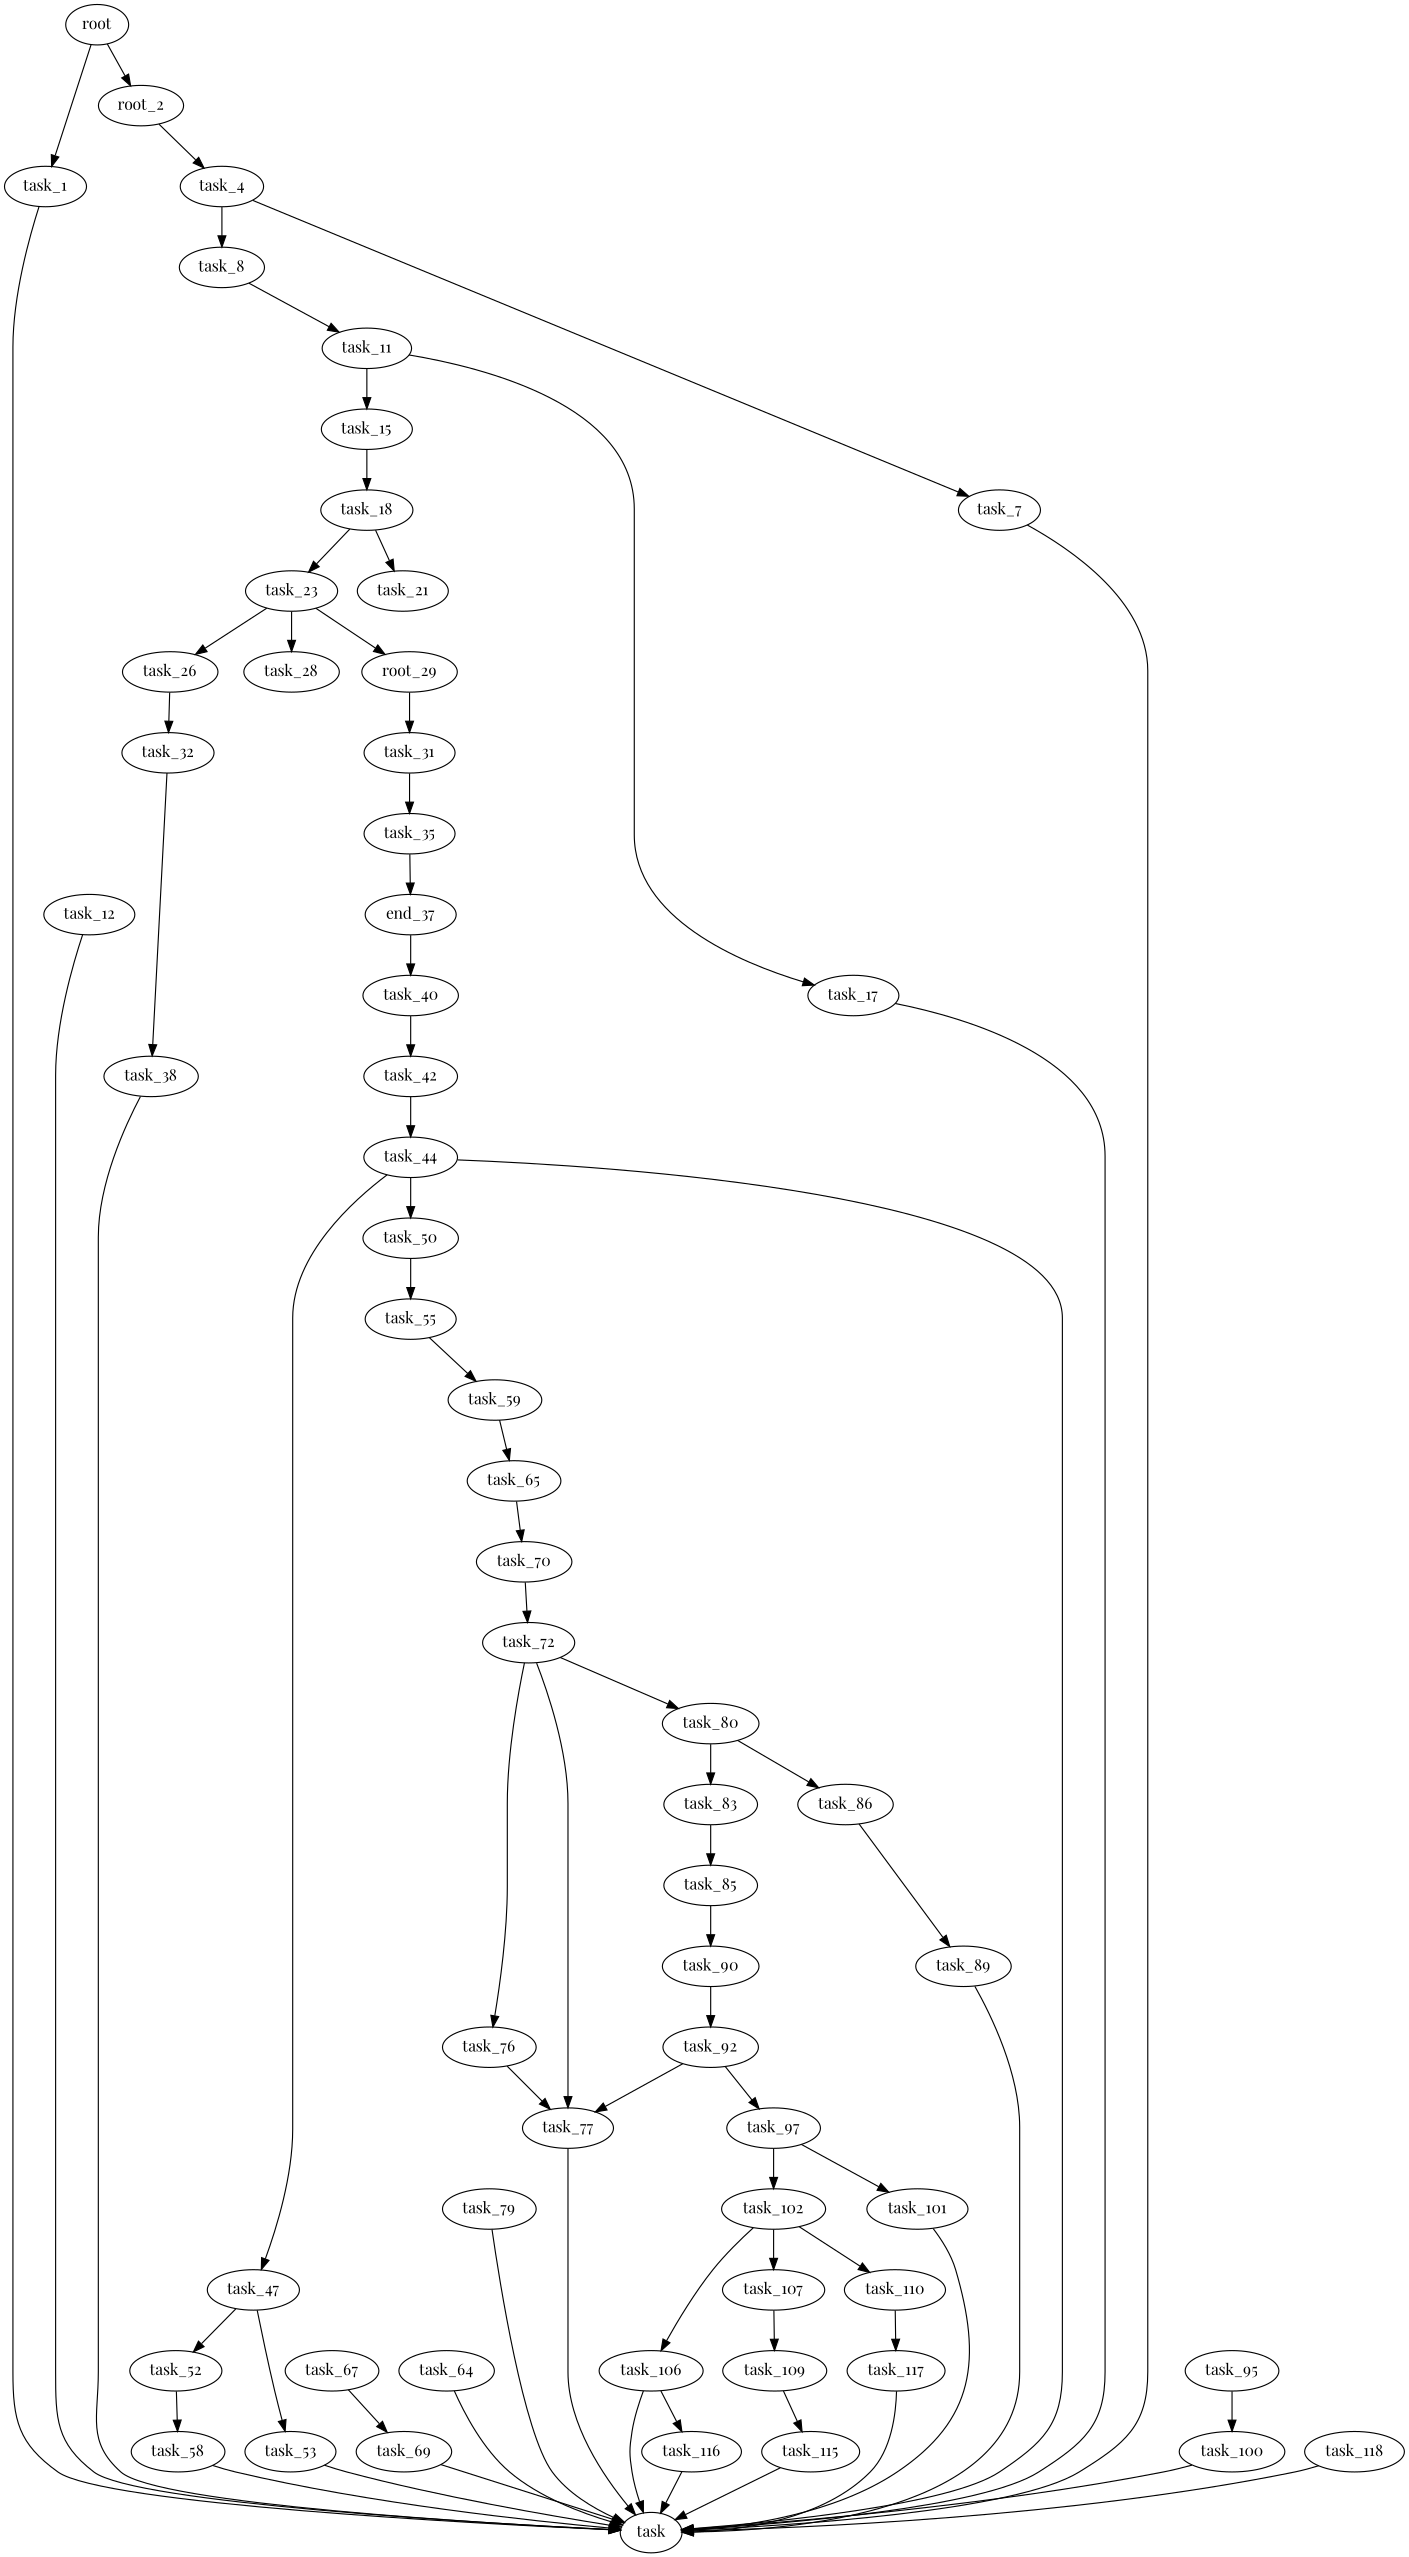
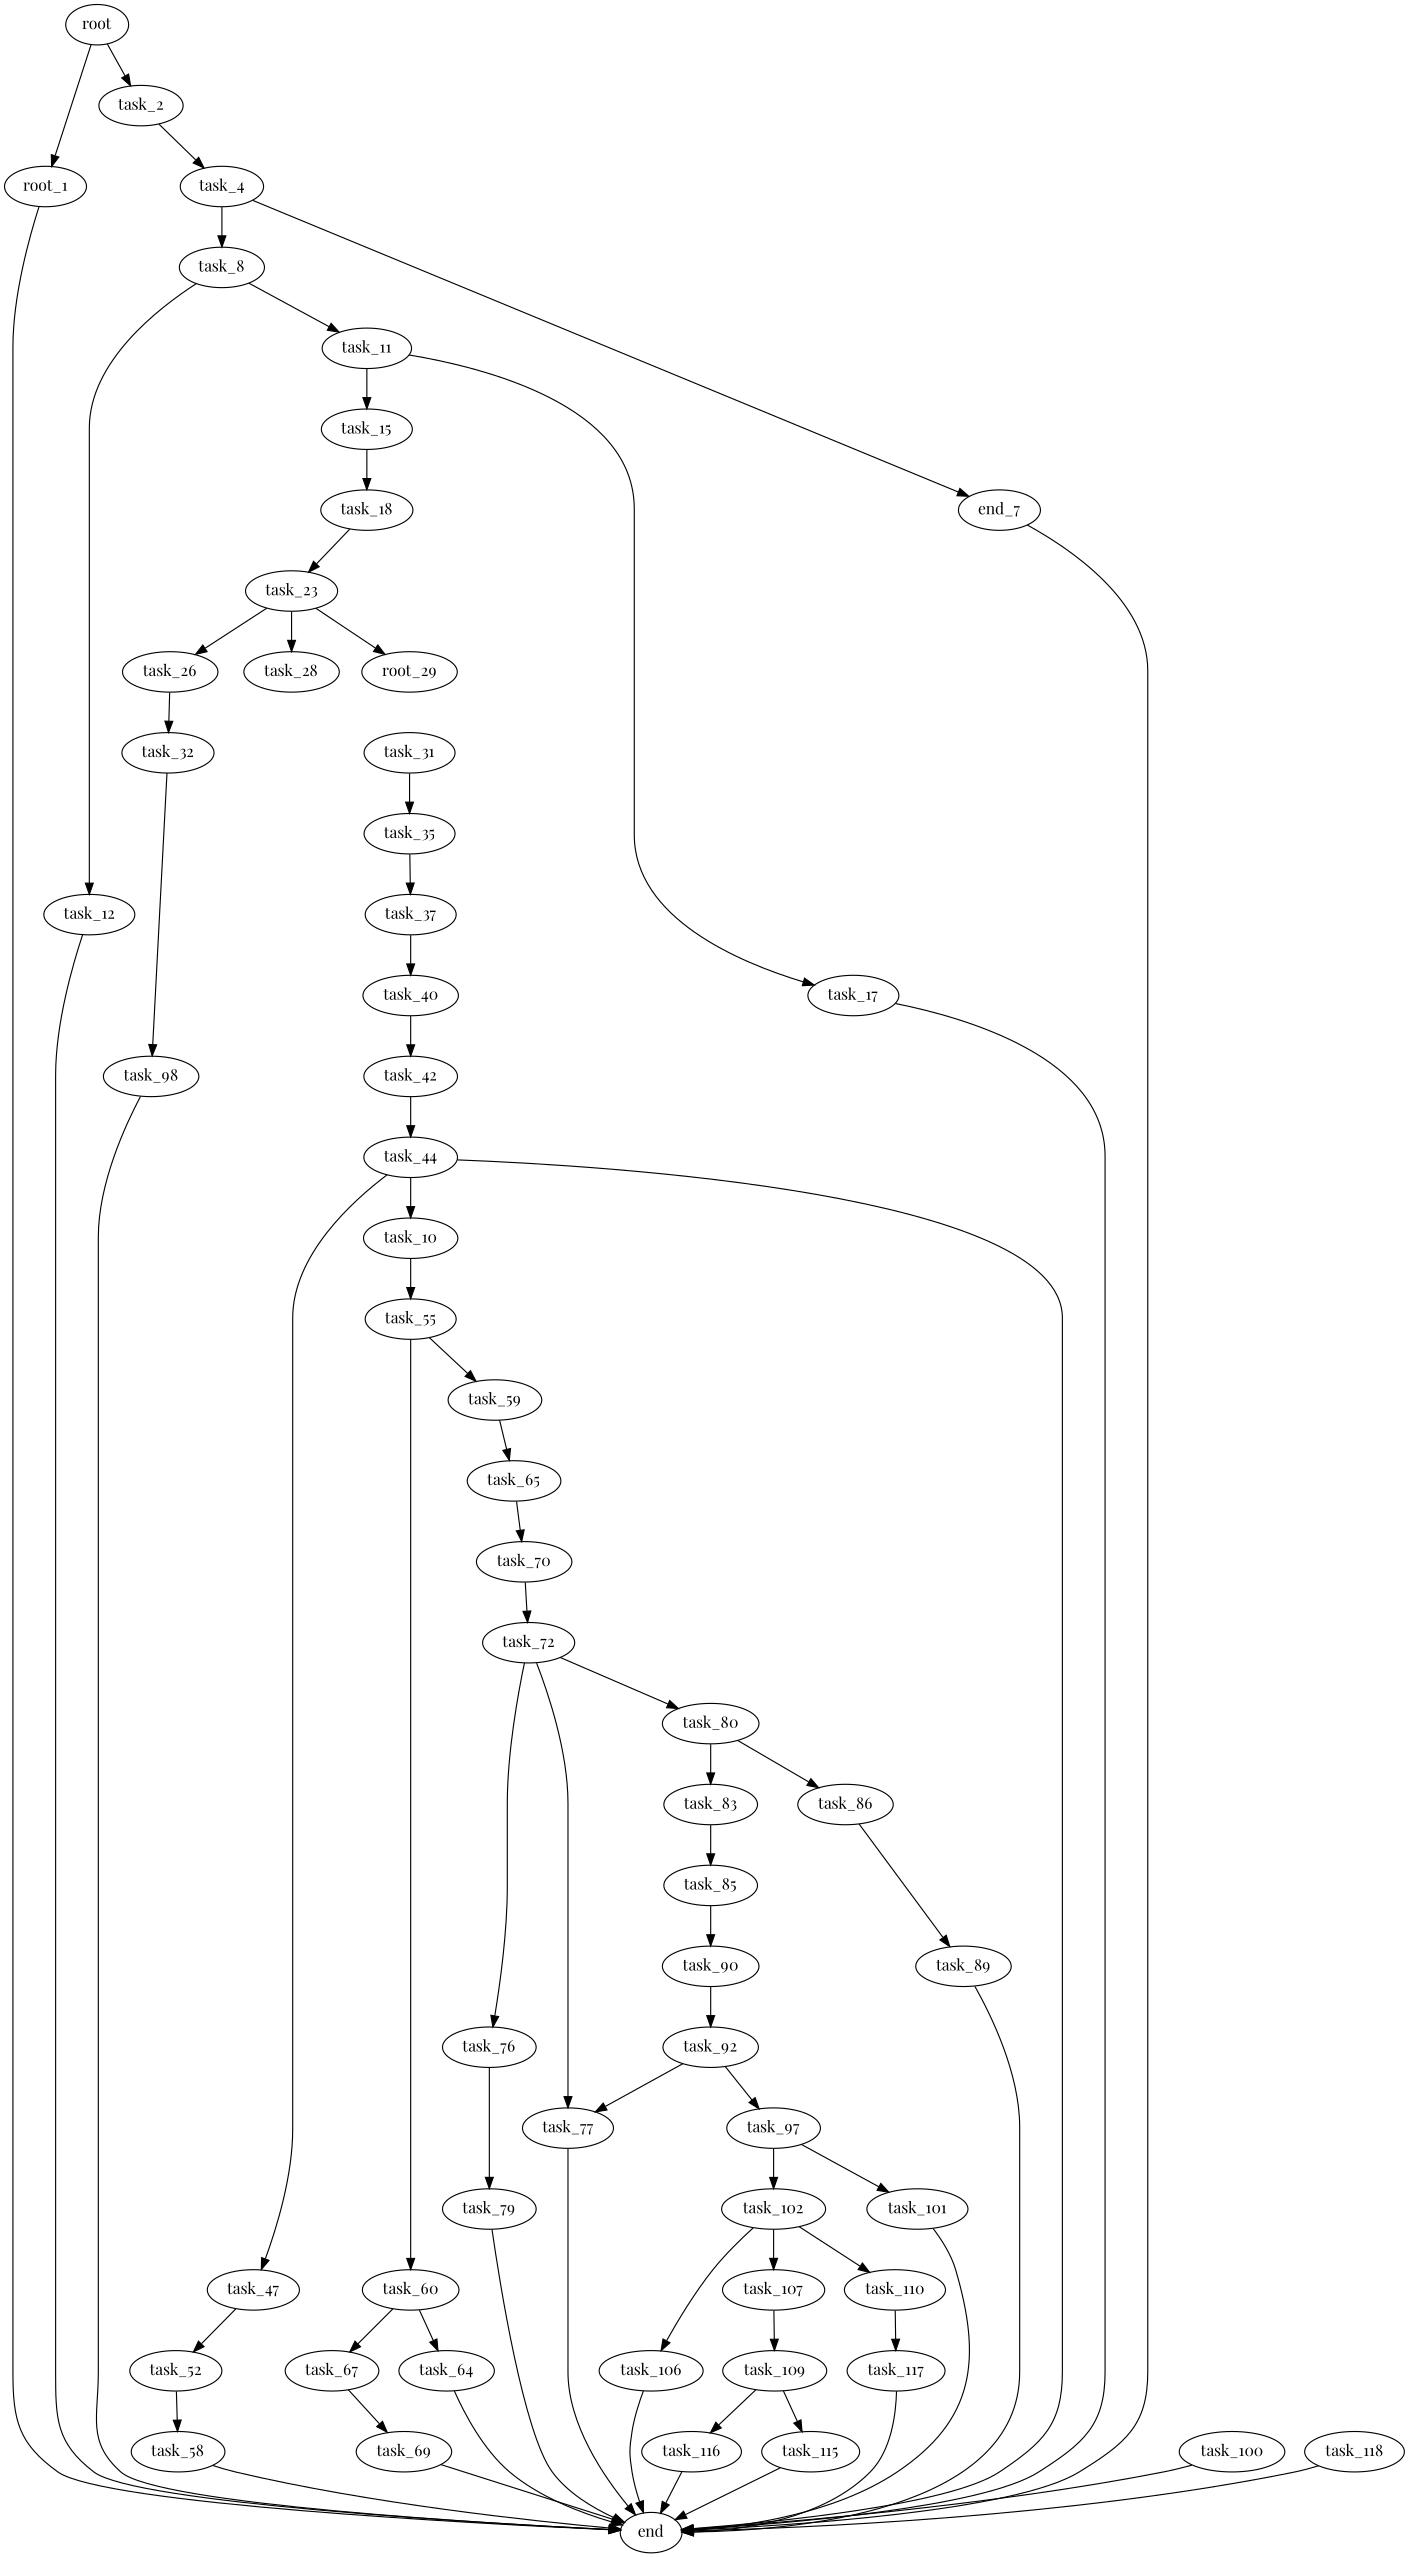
node "root_2": label "root_2" -> "task_2"
node "task_1": label "task_1" -> "root_1"
node "task_7": label "task_7" -> "end_7"
edge "task_8" -> "task_12": added
node "task_21": removed
edge "root_29" -> "task_31": removed
node "end_37": label "end_37" -> "task_37"
node "task_38": label "task_38" -> "task_98"
node "task_50": label "task_50" -> "task_10"
edge "task_76" -> "task_77": now "task_76" -> "task_79"
node "task_60": added
node "task_95": removed
edge "task_106" -> "task_116": now "task_109" -> "task_116"
node "task_53": removed
node "task": label "task" -> "end"
